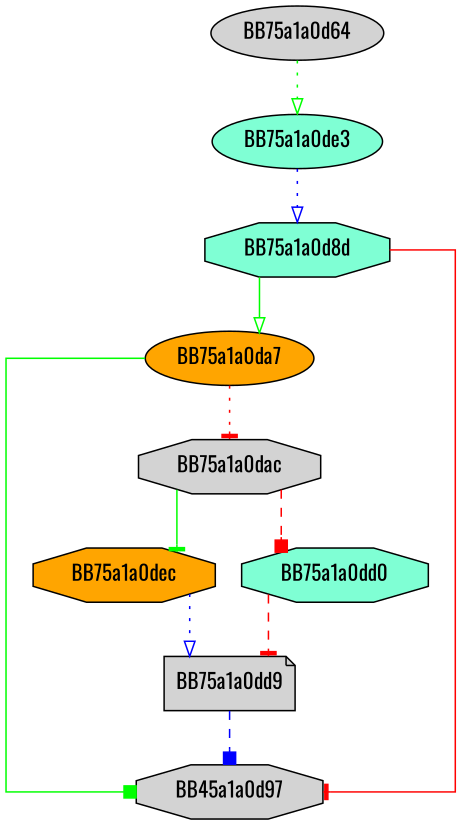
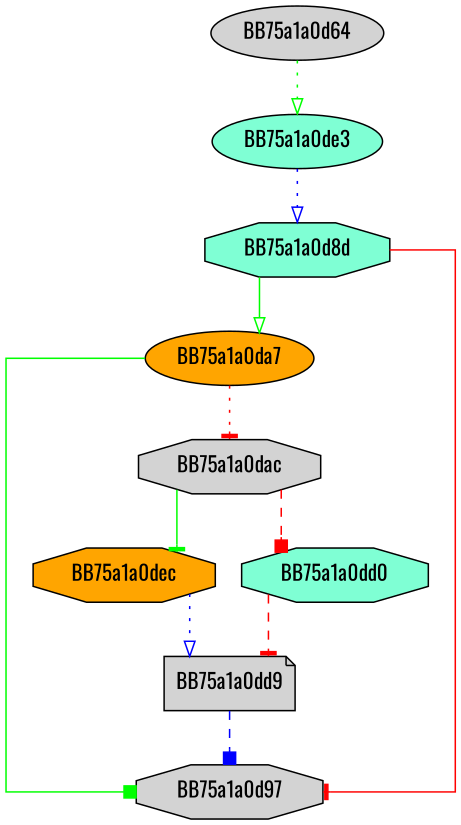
node "BB45a1a0d97": label "BB45a1a0d97" -> "BB75a1a0d97"
